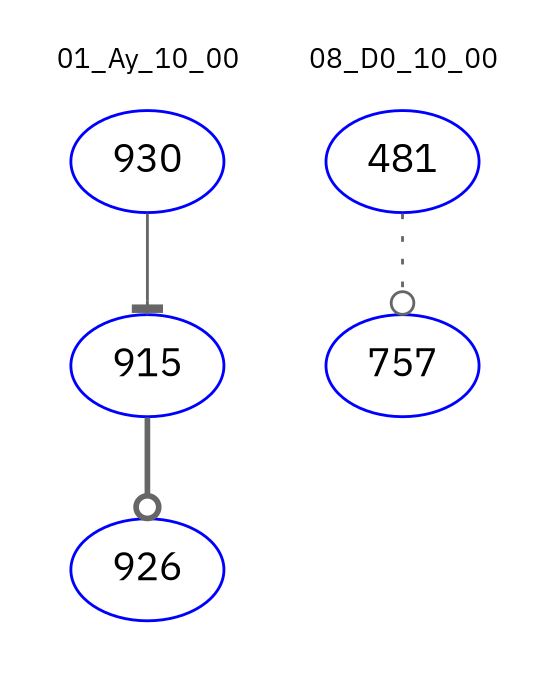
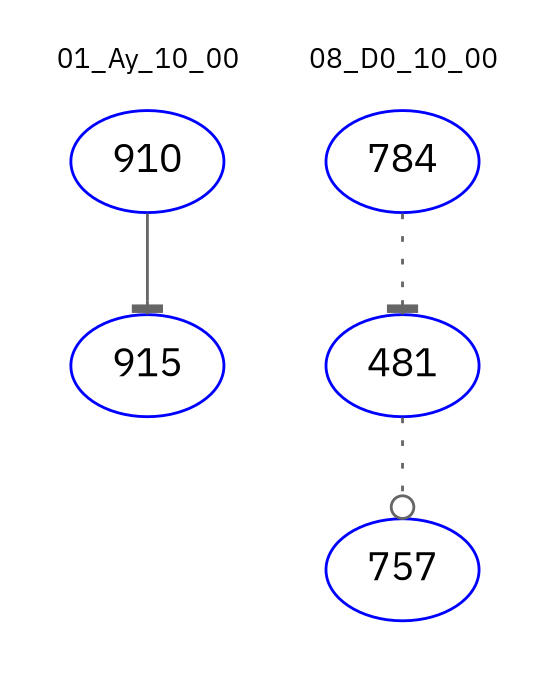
node "930": label "930" -> "910"
node "784": added
node "926": removed
